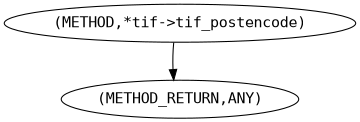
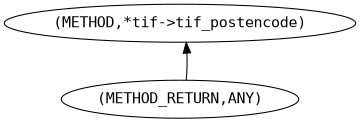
edge "(METHOD,*tif->tif_postencode)" -> "(METHOD_RETURN,ANY)": reversed
